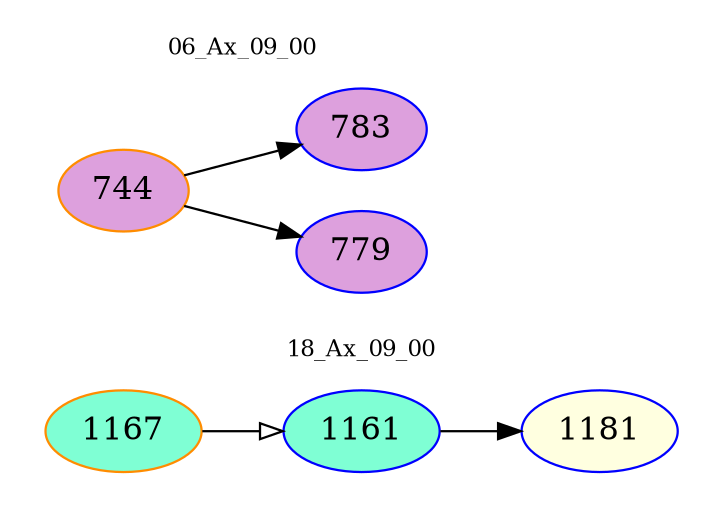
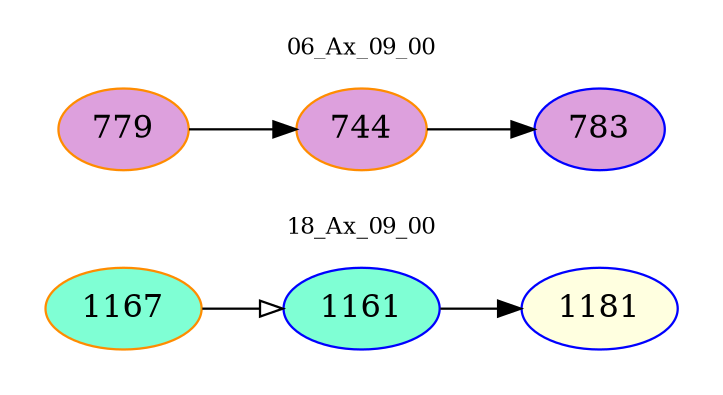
edge "744" -> "779": reversed
node "779": color blue -> darkorange
